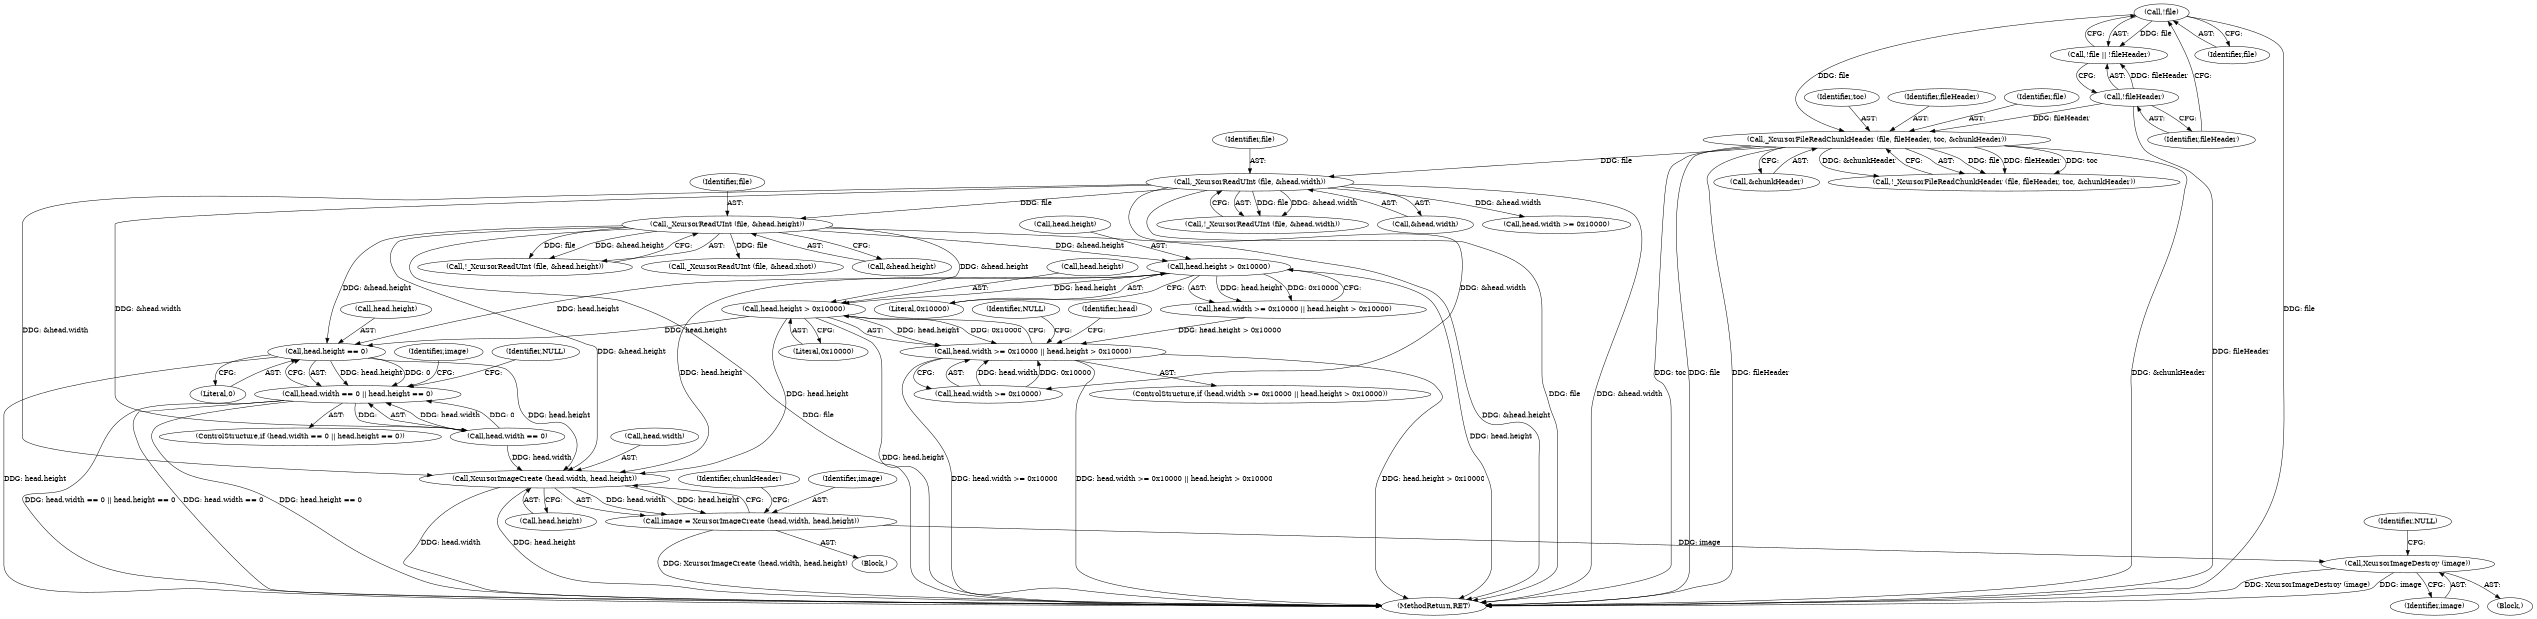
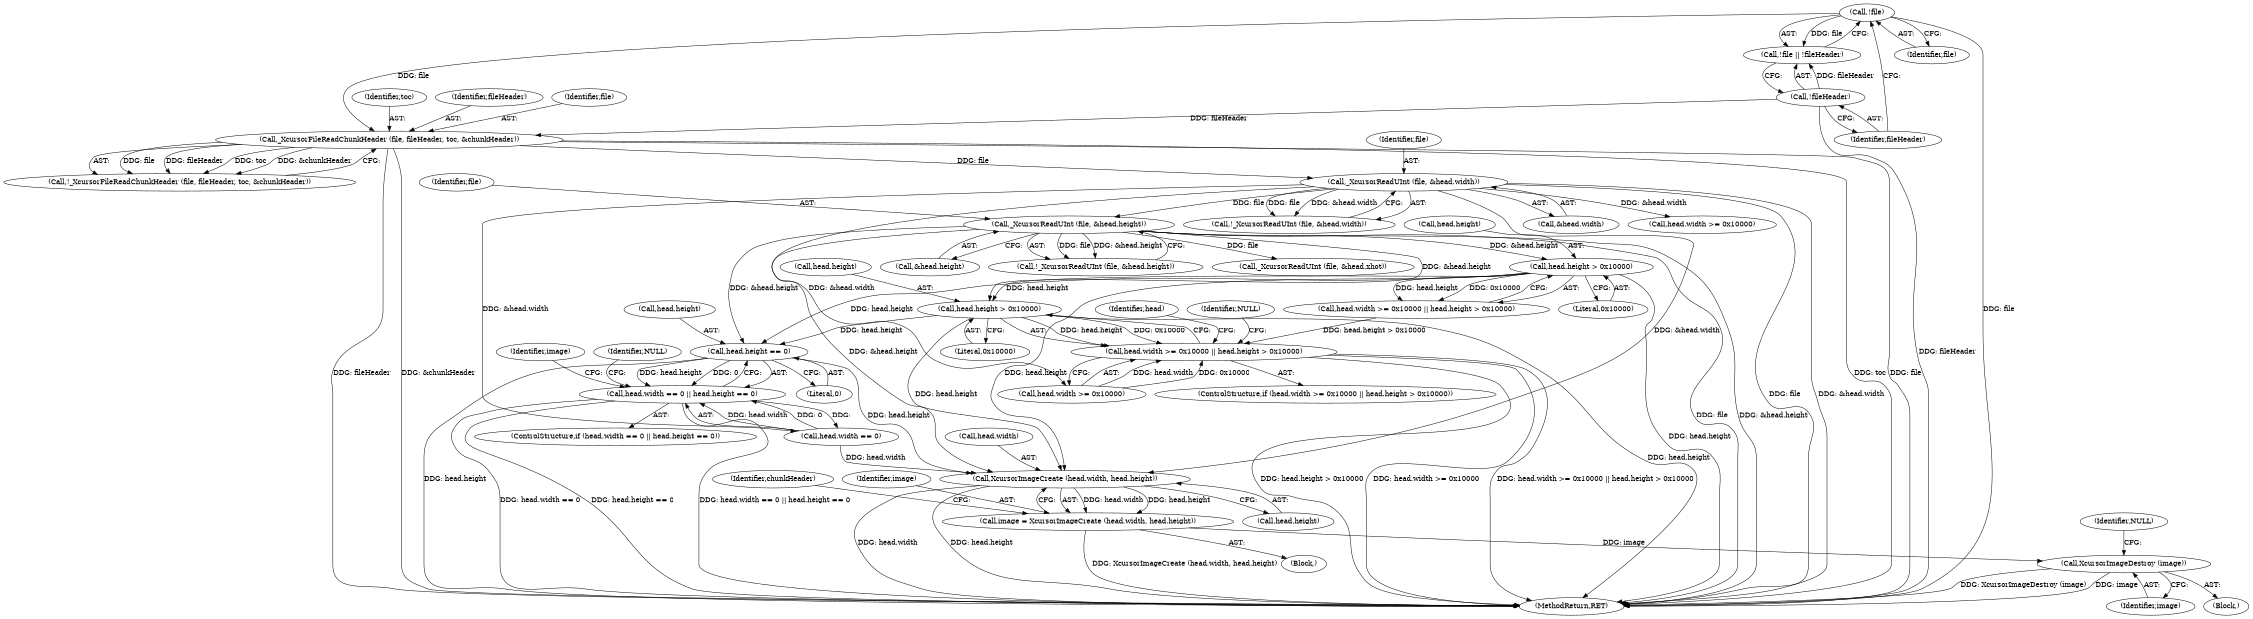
node "(Call,&chunkHeader)": removed
